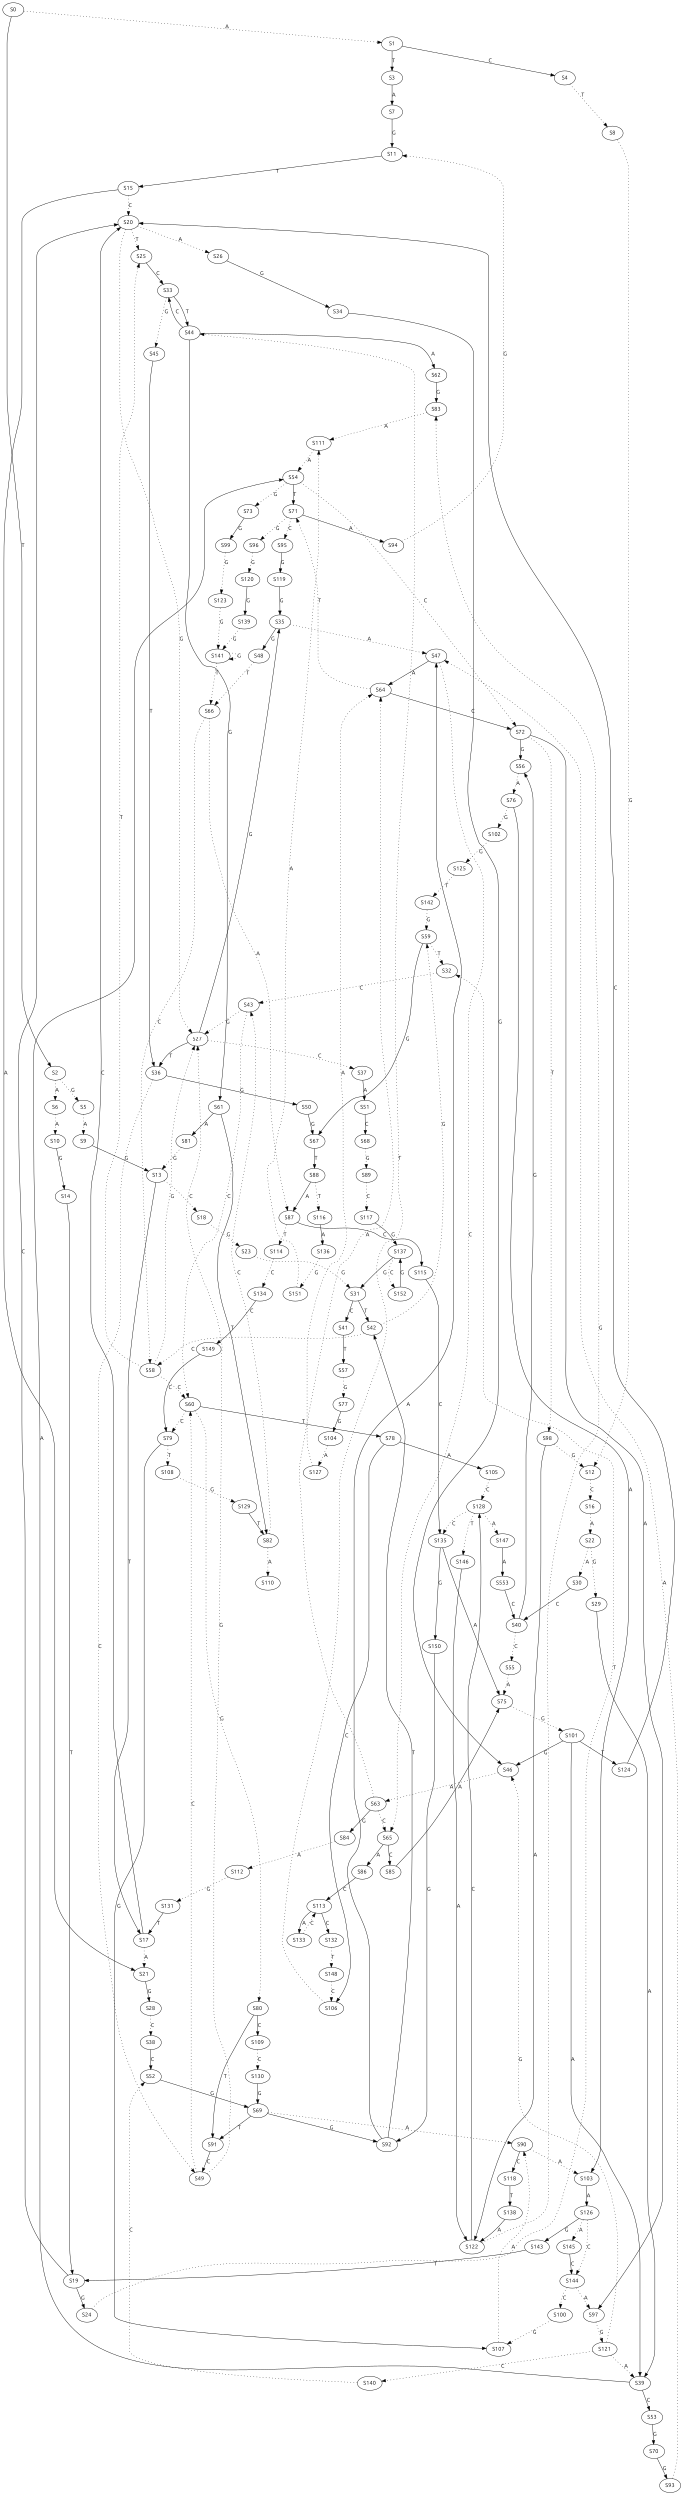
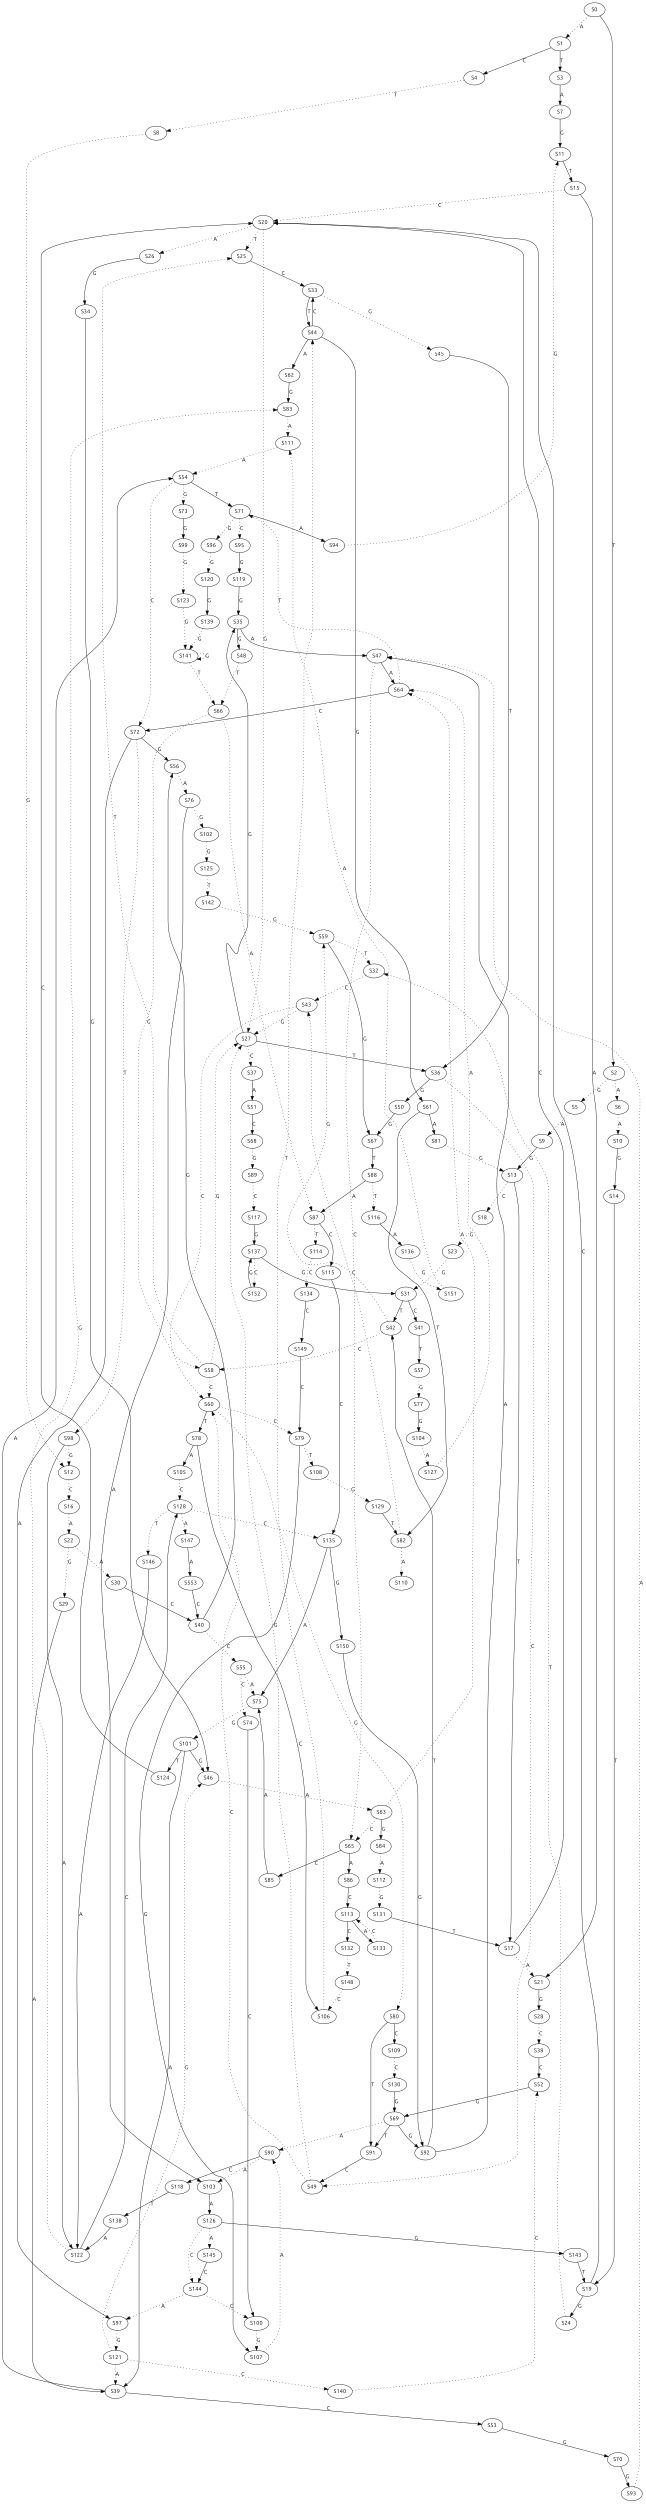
edge "S35" -> "S47": style dotted -> solid
node "S74": added
